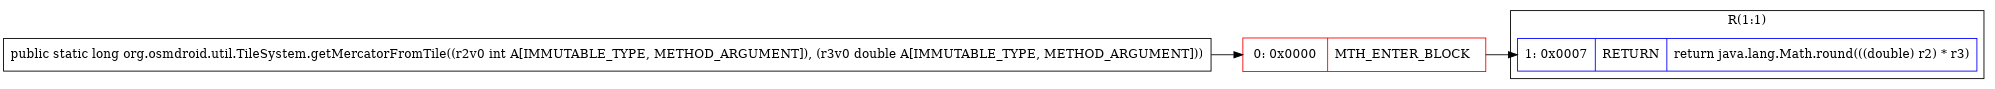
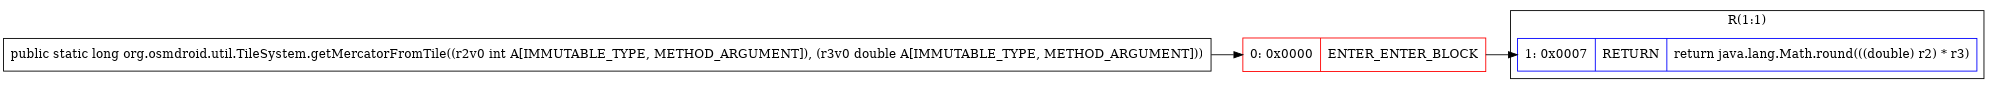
node "0: 0x0000": text "MTH_ENTER_BLOCK" -> "ENTER_ENTER_BLOCK"
